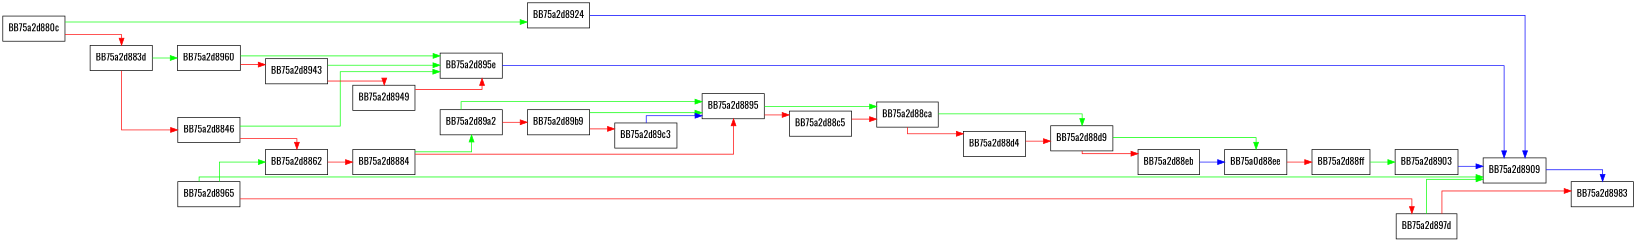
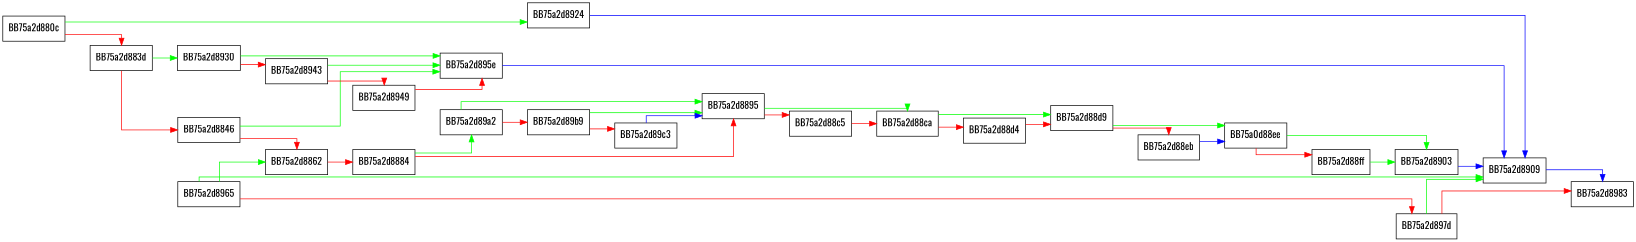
node "BB75a2d8960": label "BB75a2d8960" -> "BB75a2d8930"
edge "BB75a0d88ee" -> "BB75a2d8903": added
